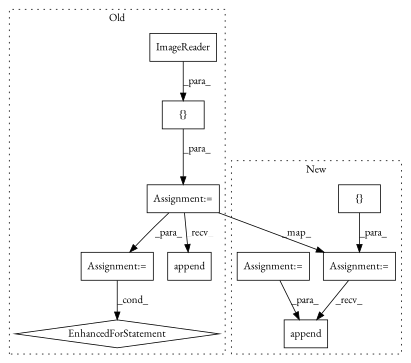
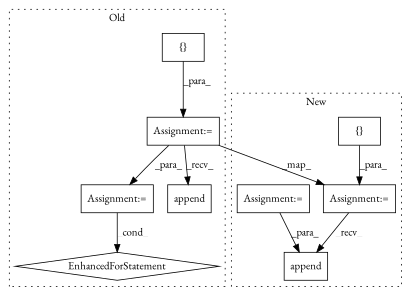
node "ImageReader": removed
